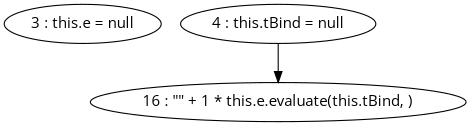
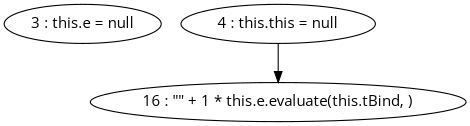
node "4 : this.tBind = null": label "4 : this.tBind = null" -> "4 : this.this = null"
